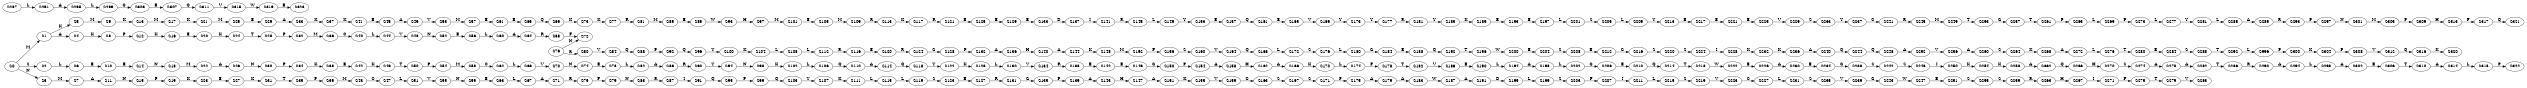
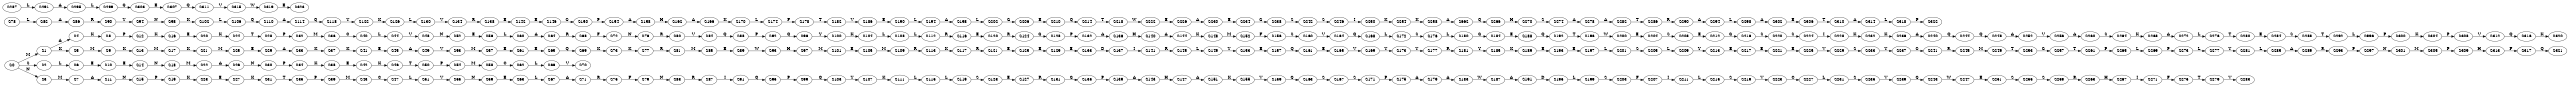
edge "S76" -> "S72": reversed
node "S74": removed
